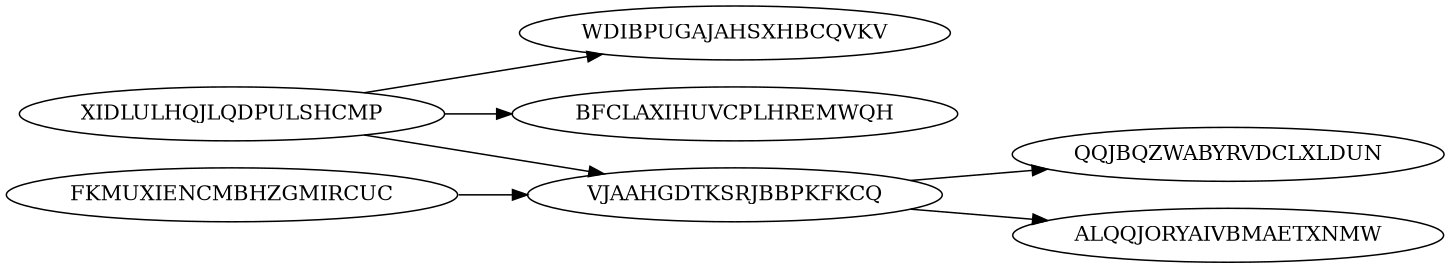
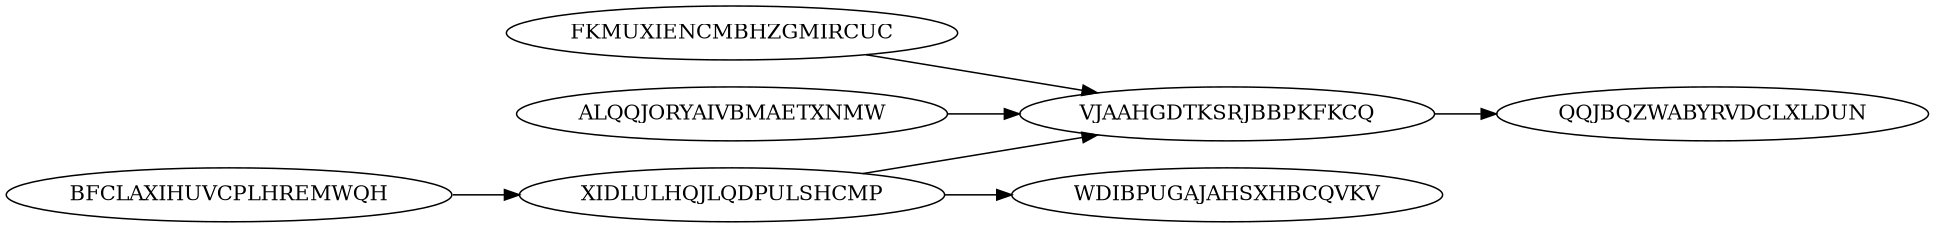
edge "XIDLULHQJLQDPULSHCMP" -> "BFCLAXIHUVCPLHREMWQH": reversed
edge "VJAAHGDTKSRJBBPKFKCQ" -> "ALQQJORYAIVBMAETXNMW": reversed
